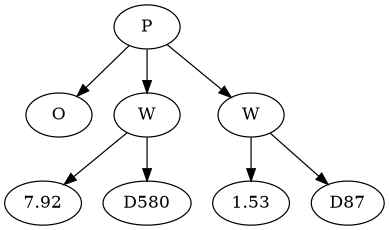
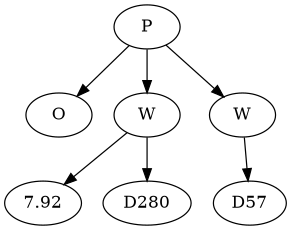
node "D580": label "D580" -> "D280"
node "1.53": removed
node "D87": label "D87" -> "D57"
